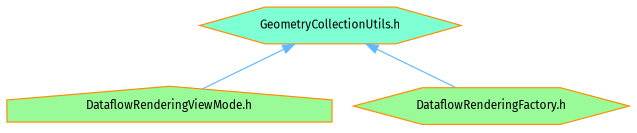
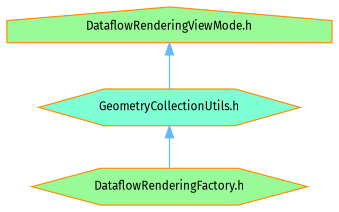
edge "DataflowRenderingViewMode.h" -> "GeometryCollectionUtils.h": reversed
